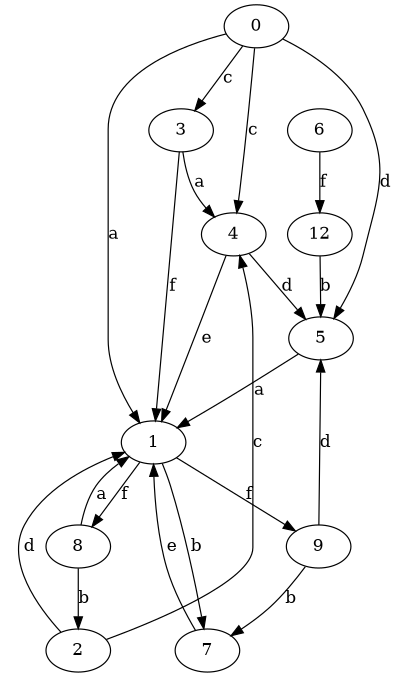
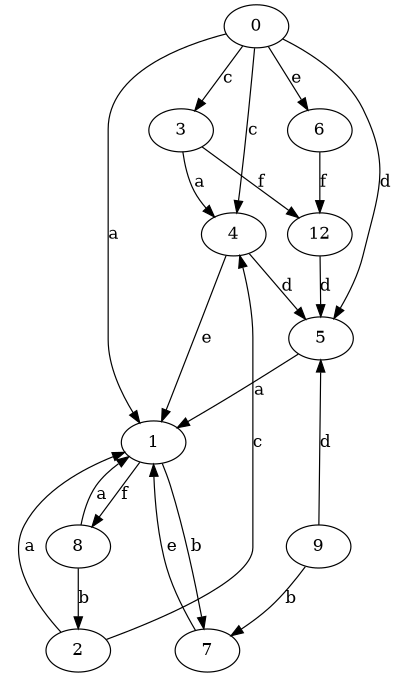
edge "0" -> "6": added, label "e"
edge "3" -> "1": now "3" -> "12"
edge "12" -> "5": label "b" -> "d"
edge "1" -> "9": removed, label "f"
edge "2" -> "1": label "d" -> "a"
